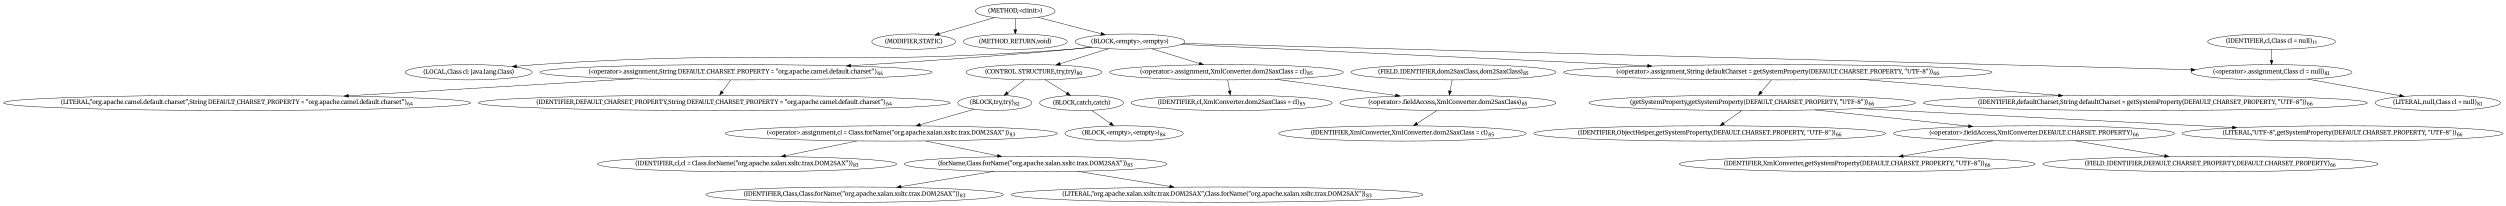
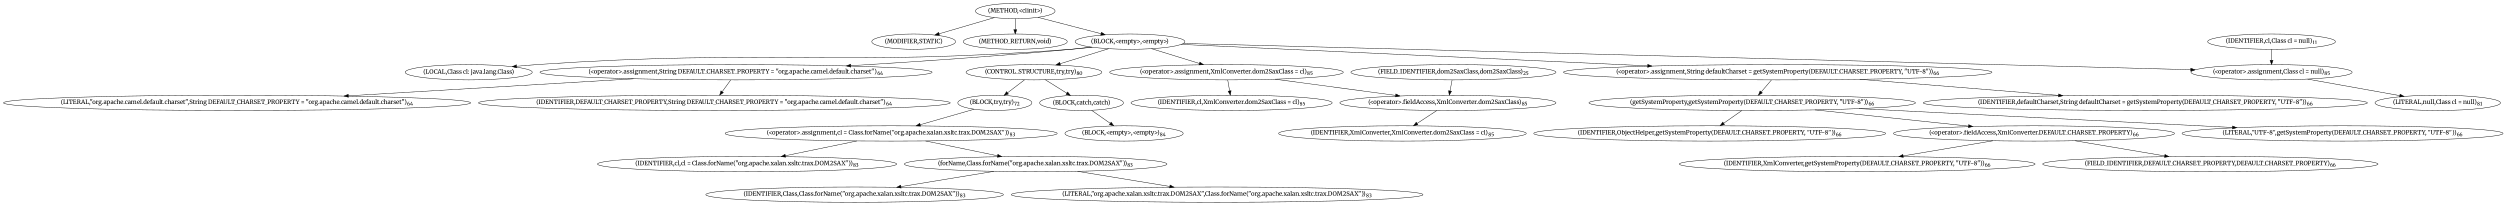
node "(FIELD_IDENTIFIER,dom2SaxClass,dom2SaxClass)": text "85" -> "25"
node "(<operator>.assignment,Class cl = null)": text "81" -> "85"
node "(BLOCK,try,try)": text "82" -> "72"
